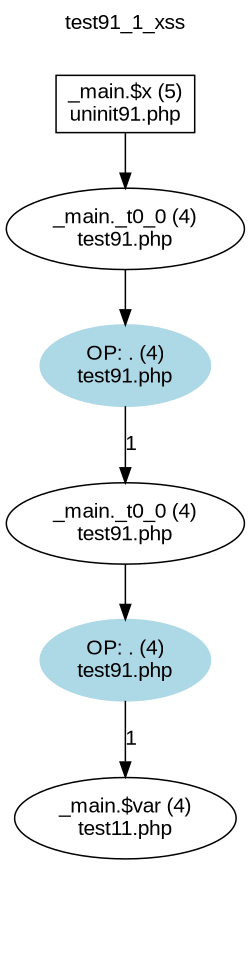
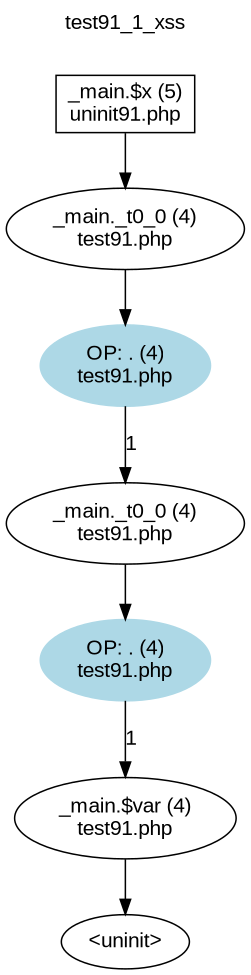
node "_main.$var (4) test11.php": label "_main.$var (4) test11.php" -> "_main.$var (4) test91.php"
node "<uninit>": added
